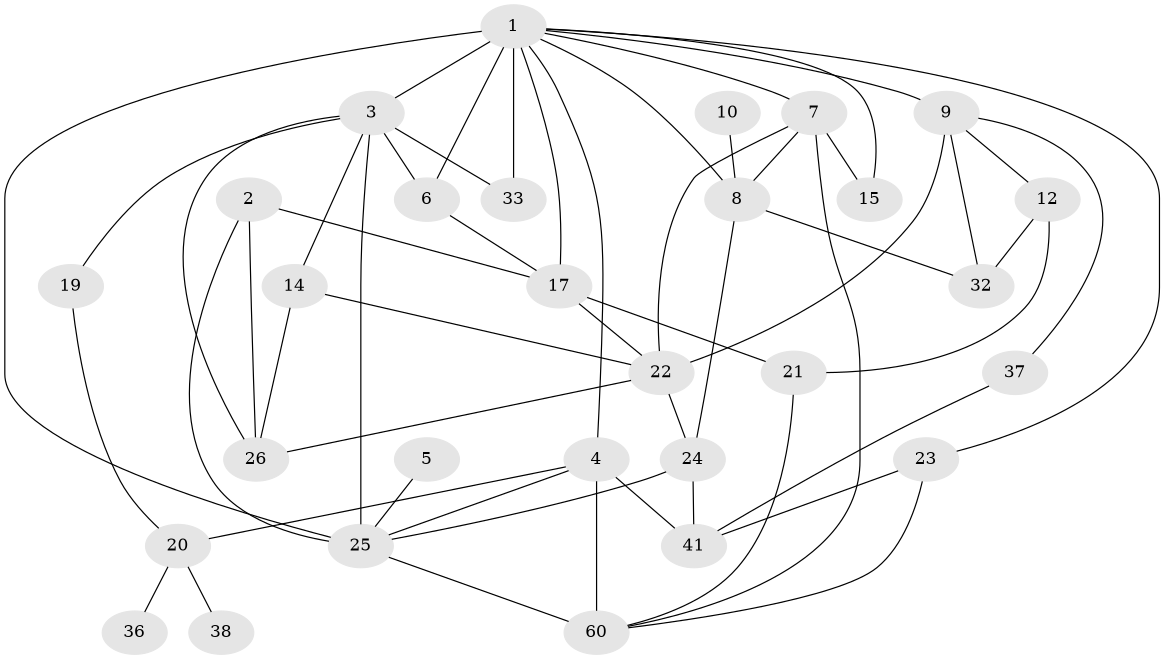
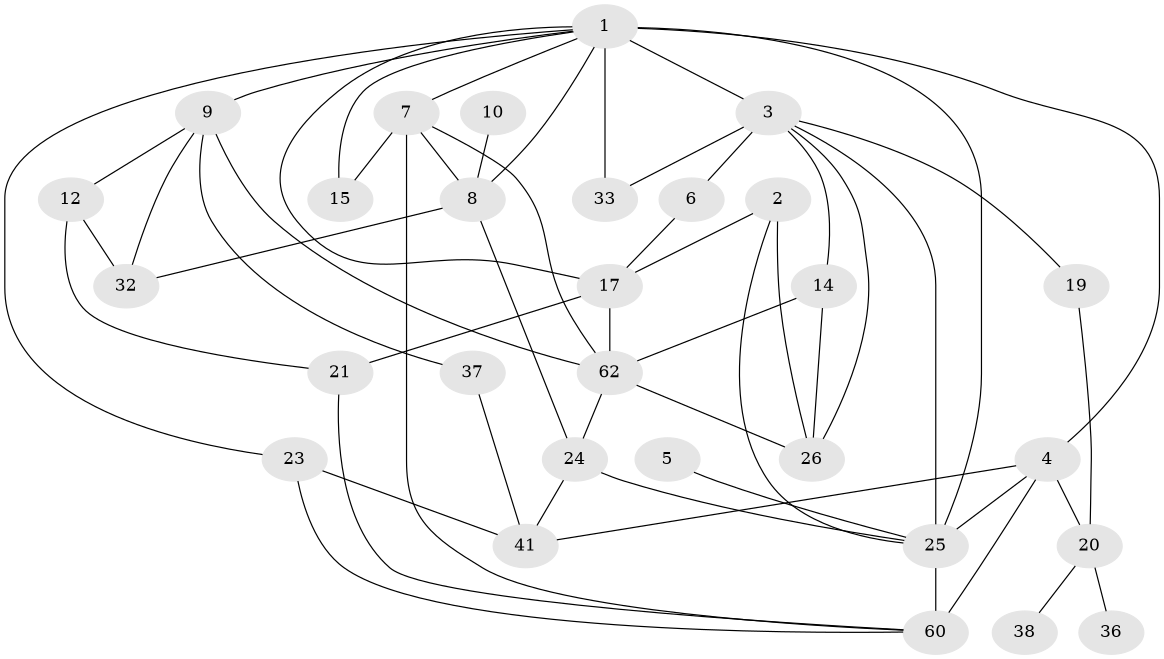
edge "1" -- "6": removed
node "22": label "22" -> "62"
